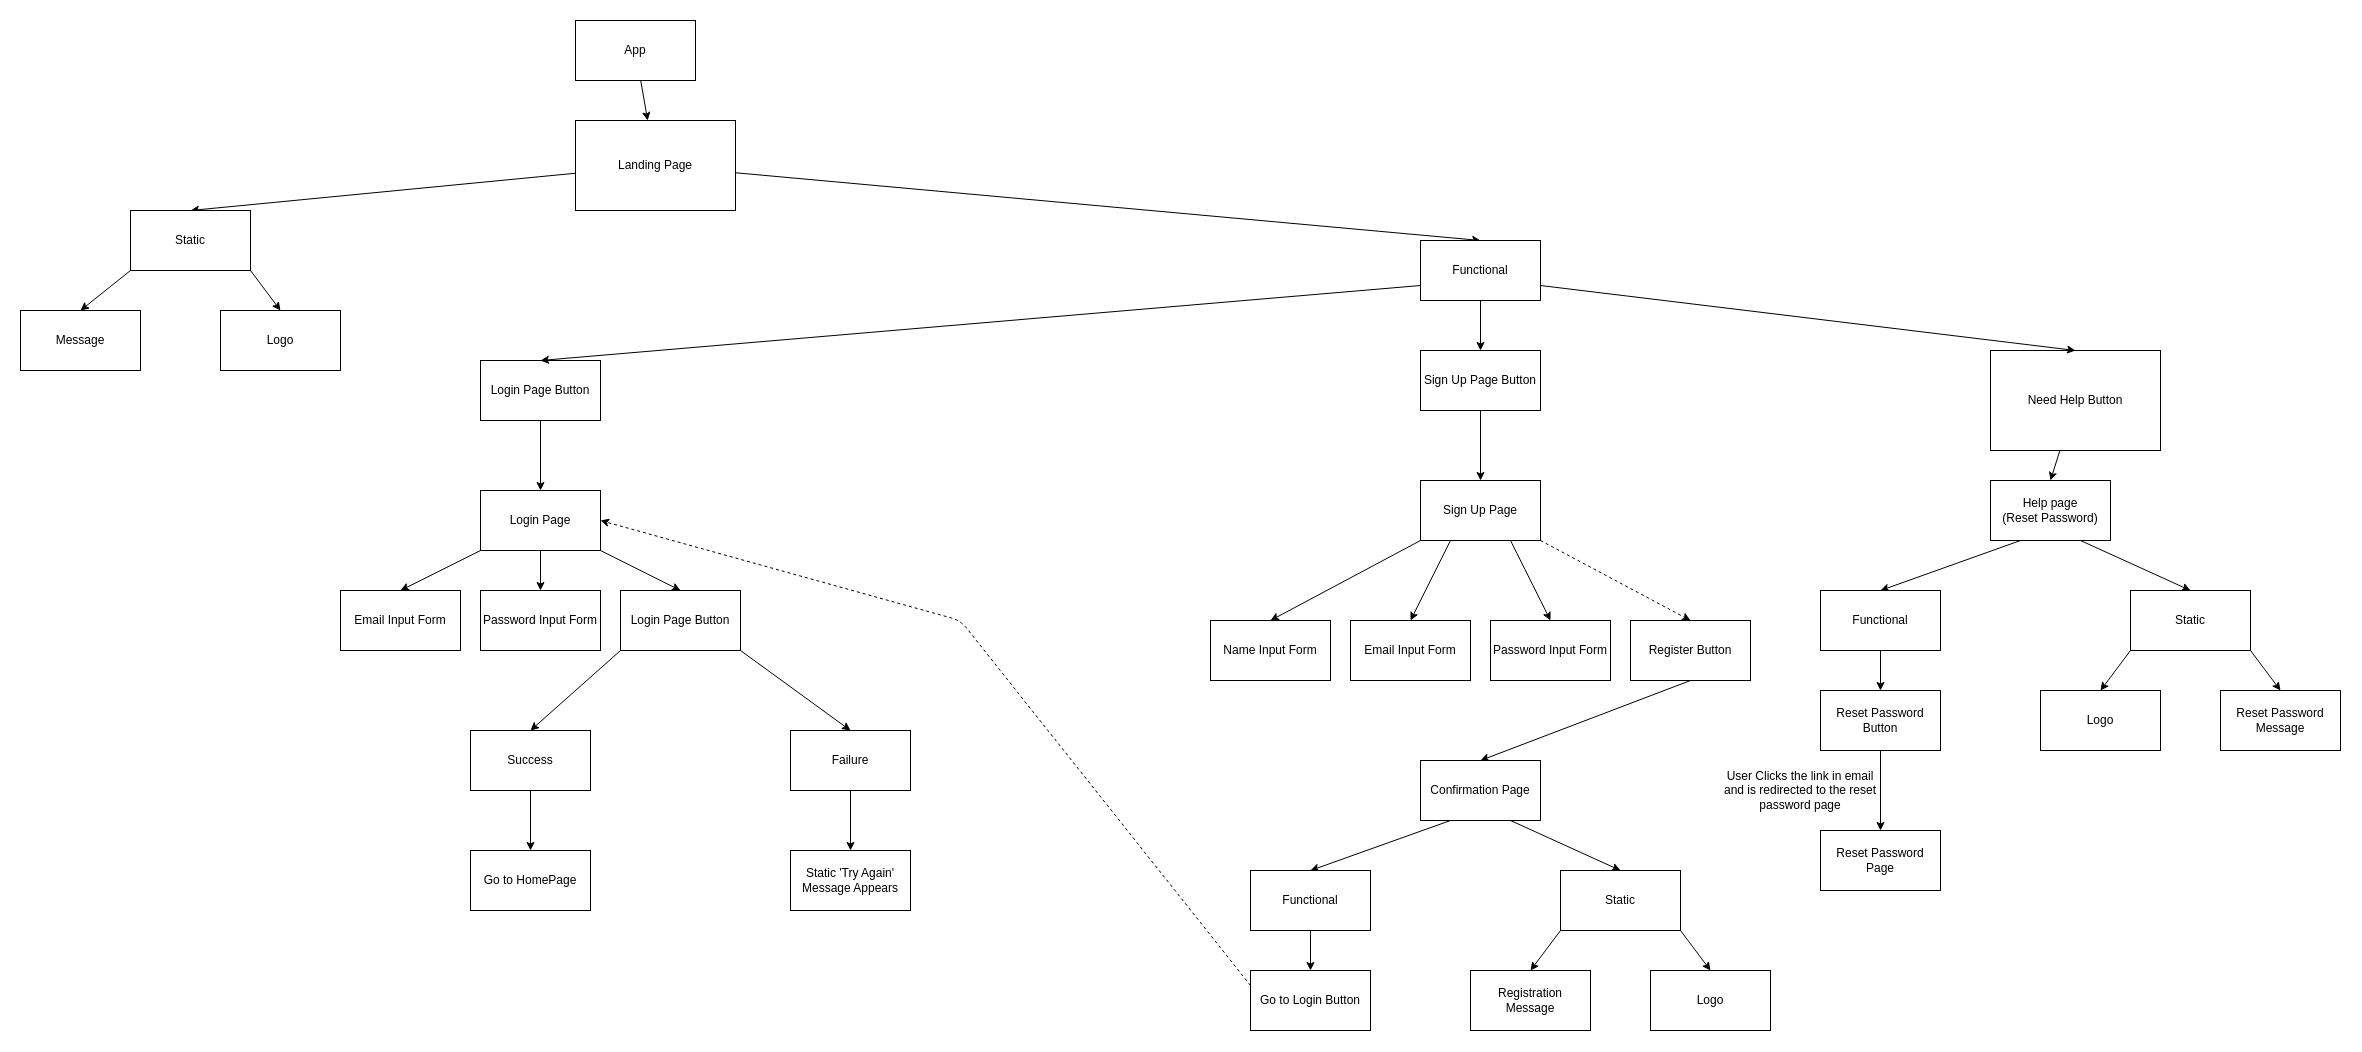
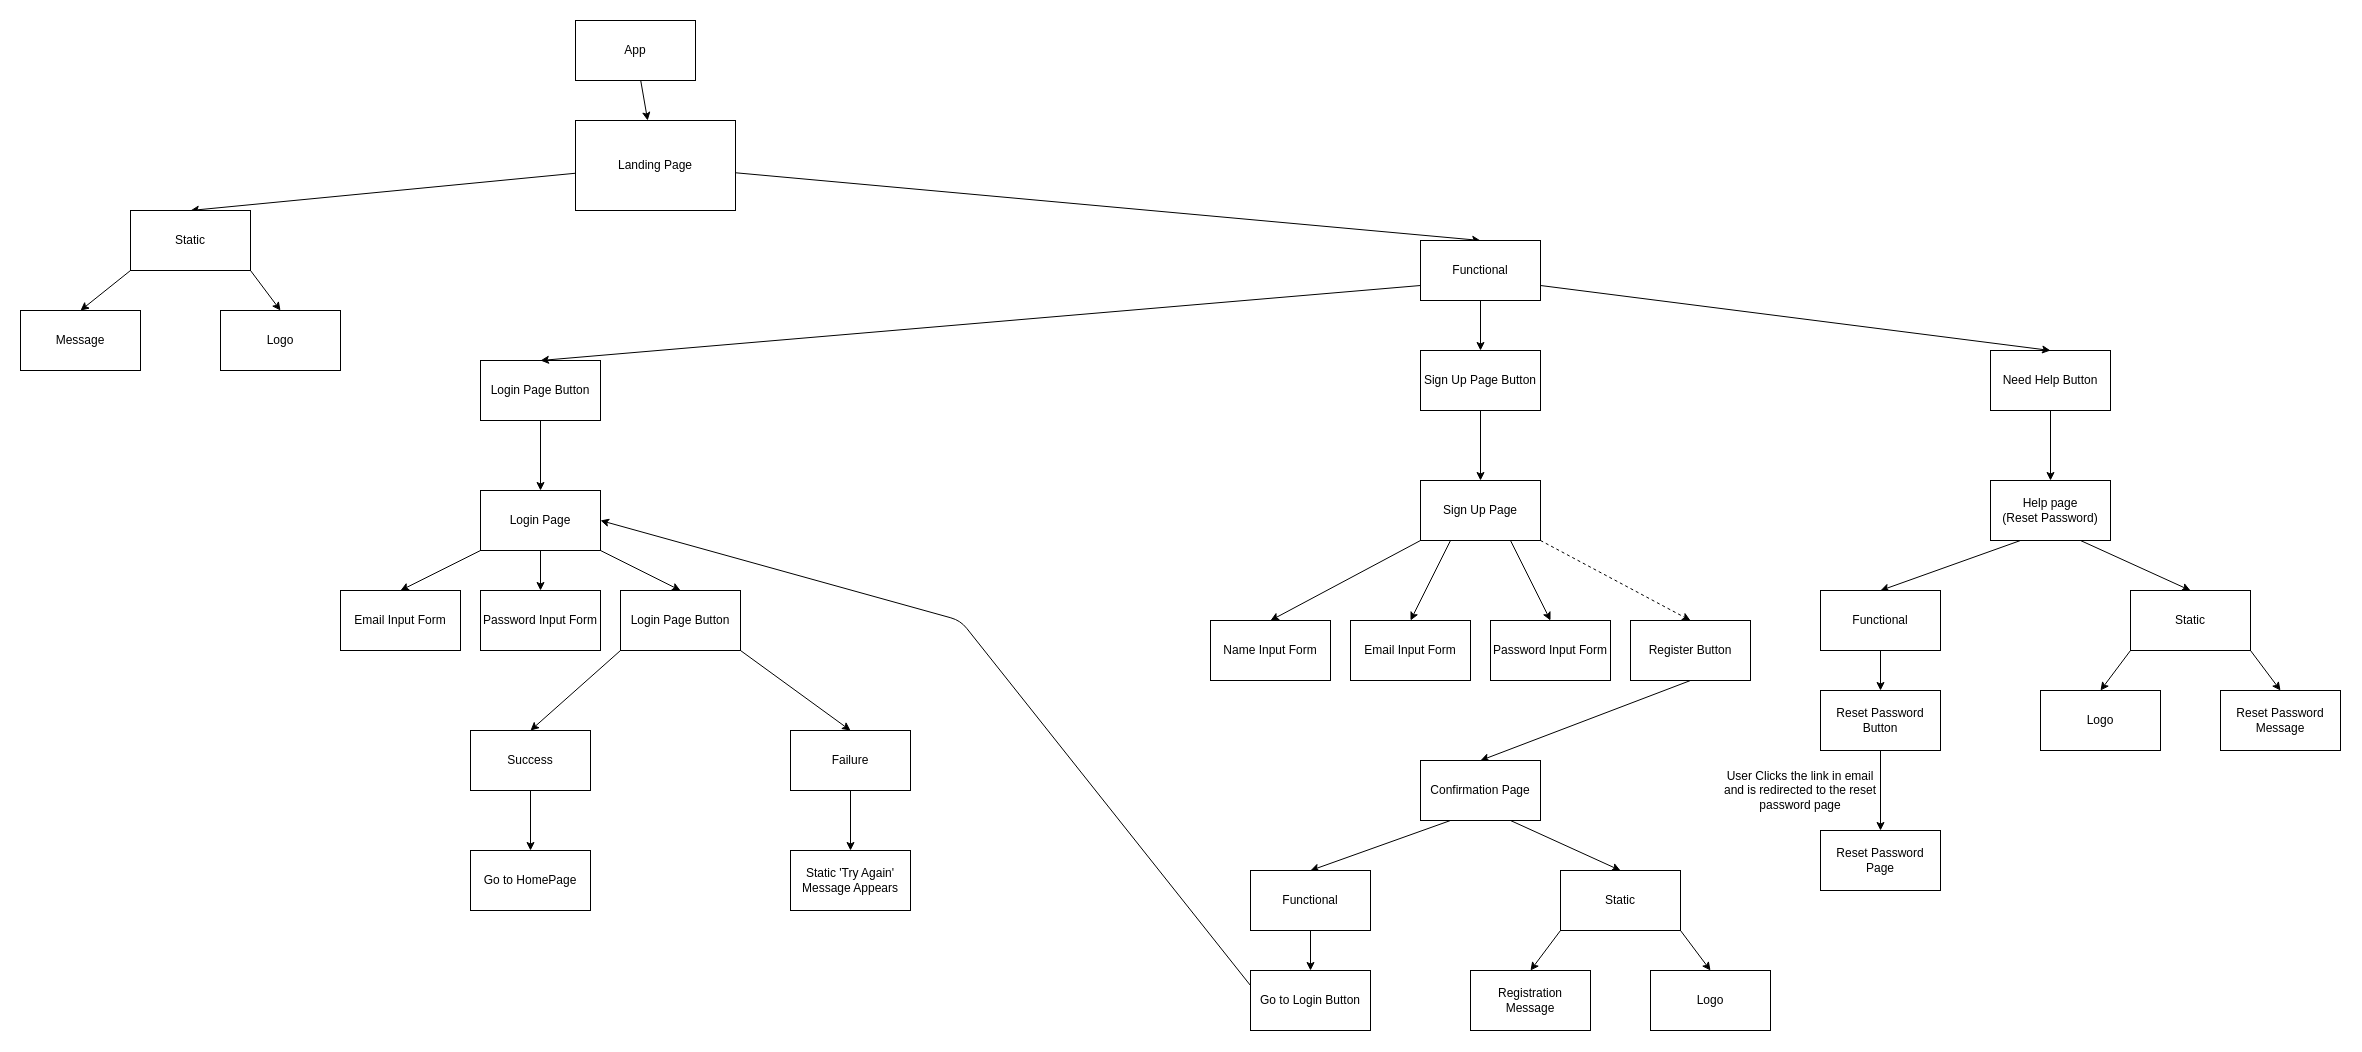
node "Need Help Button": size 170x100 -> 120x60
edge "Go to Login Button" -> "Login Page": style dashed -> solid
